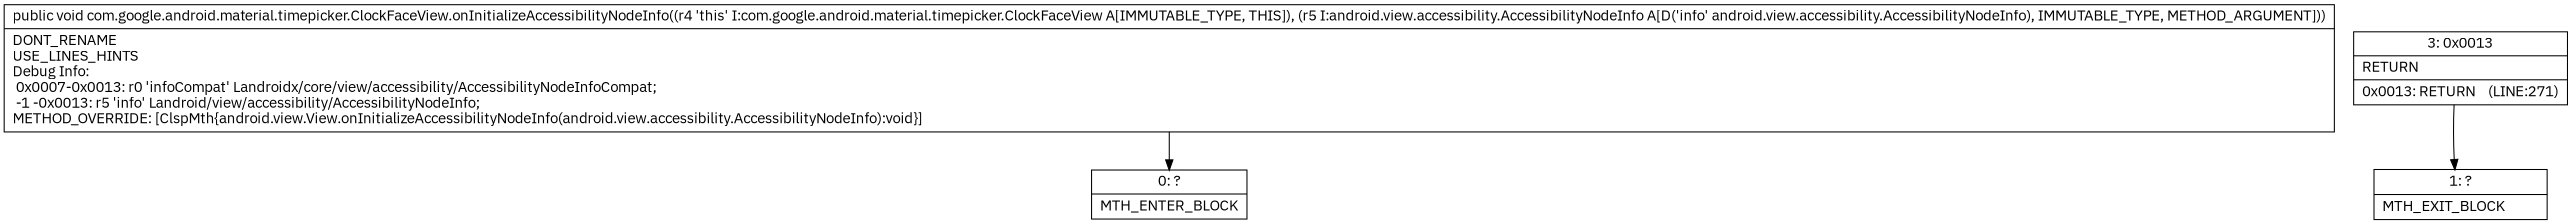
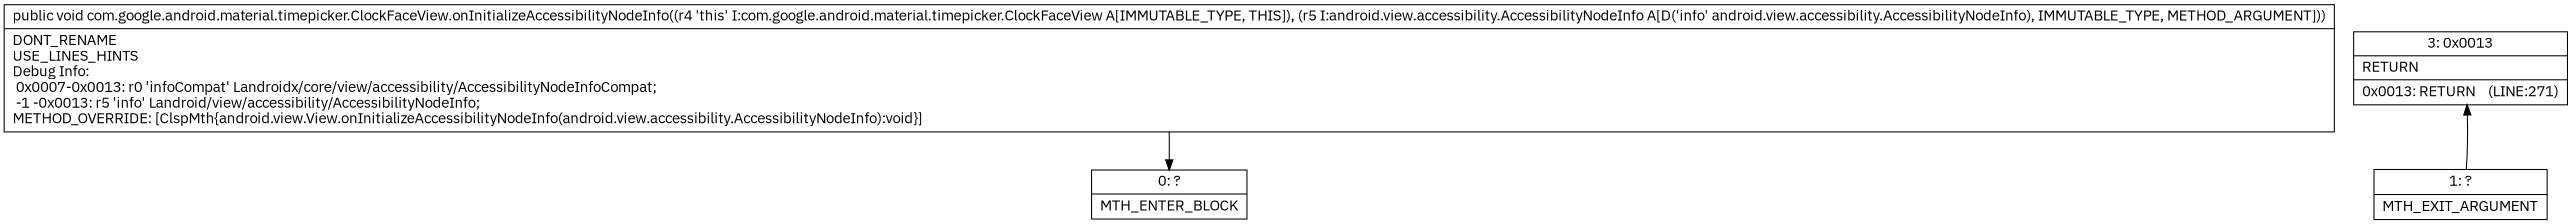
edge "3: 0x0013" -> "1: ?": reversed
node "1: ?": text "MTH_EXIT_BLOCK" -> "MTH_EXIT_ARGUMENT"
